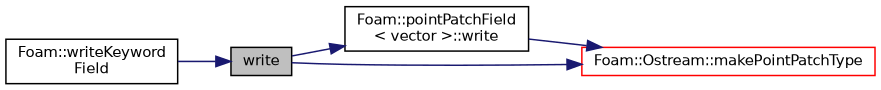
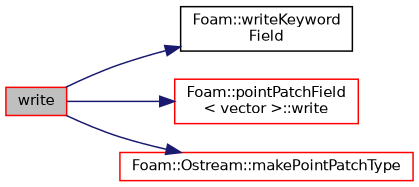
node "Foam::pointPatchField < vector >::write": color black -> red
edge "Foam::pointPatchField < vector >::write" -> "Foam::Ostream::makePointPatchType": removed
edge "Foam::writeKeyword Field" -> "write": reversed
node "write": color black -> red
